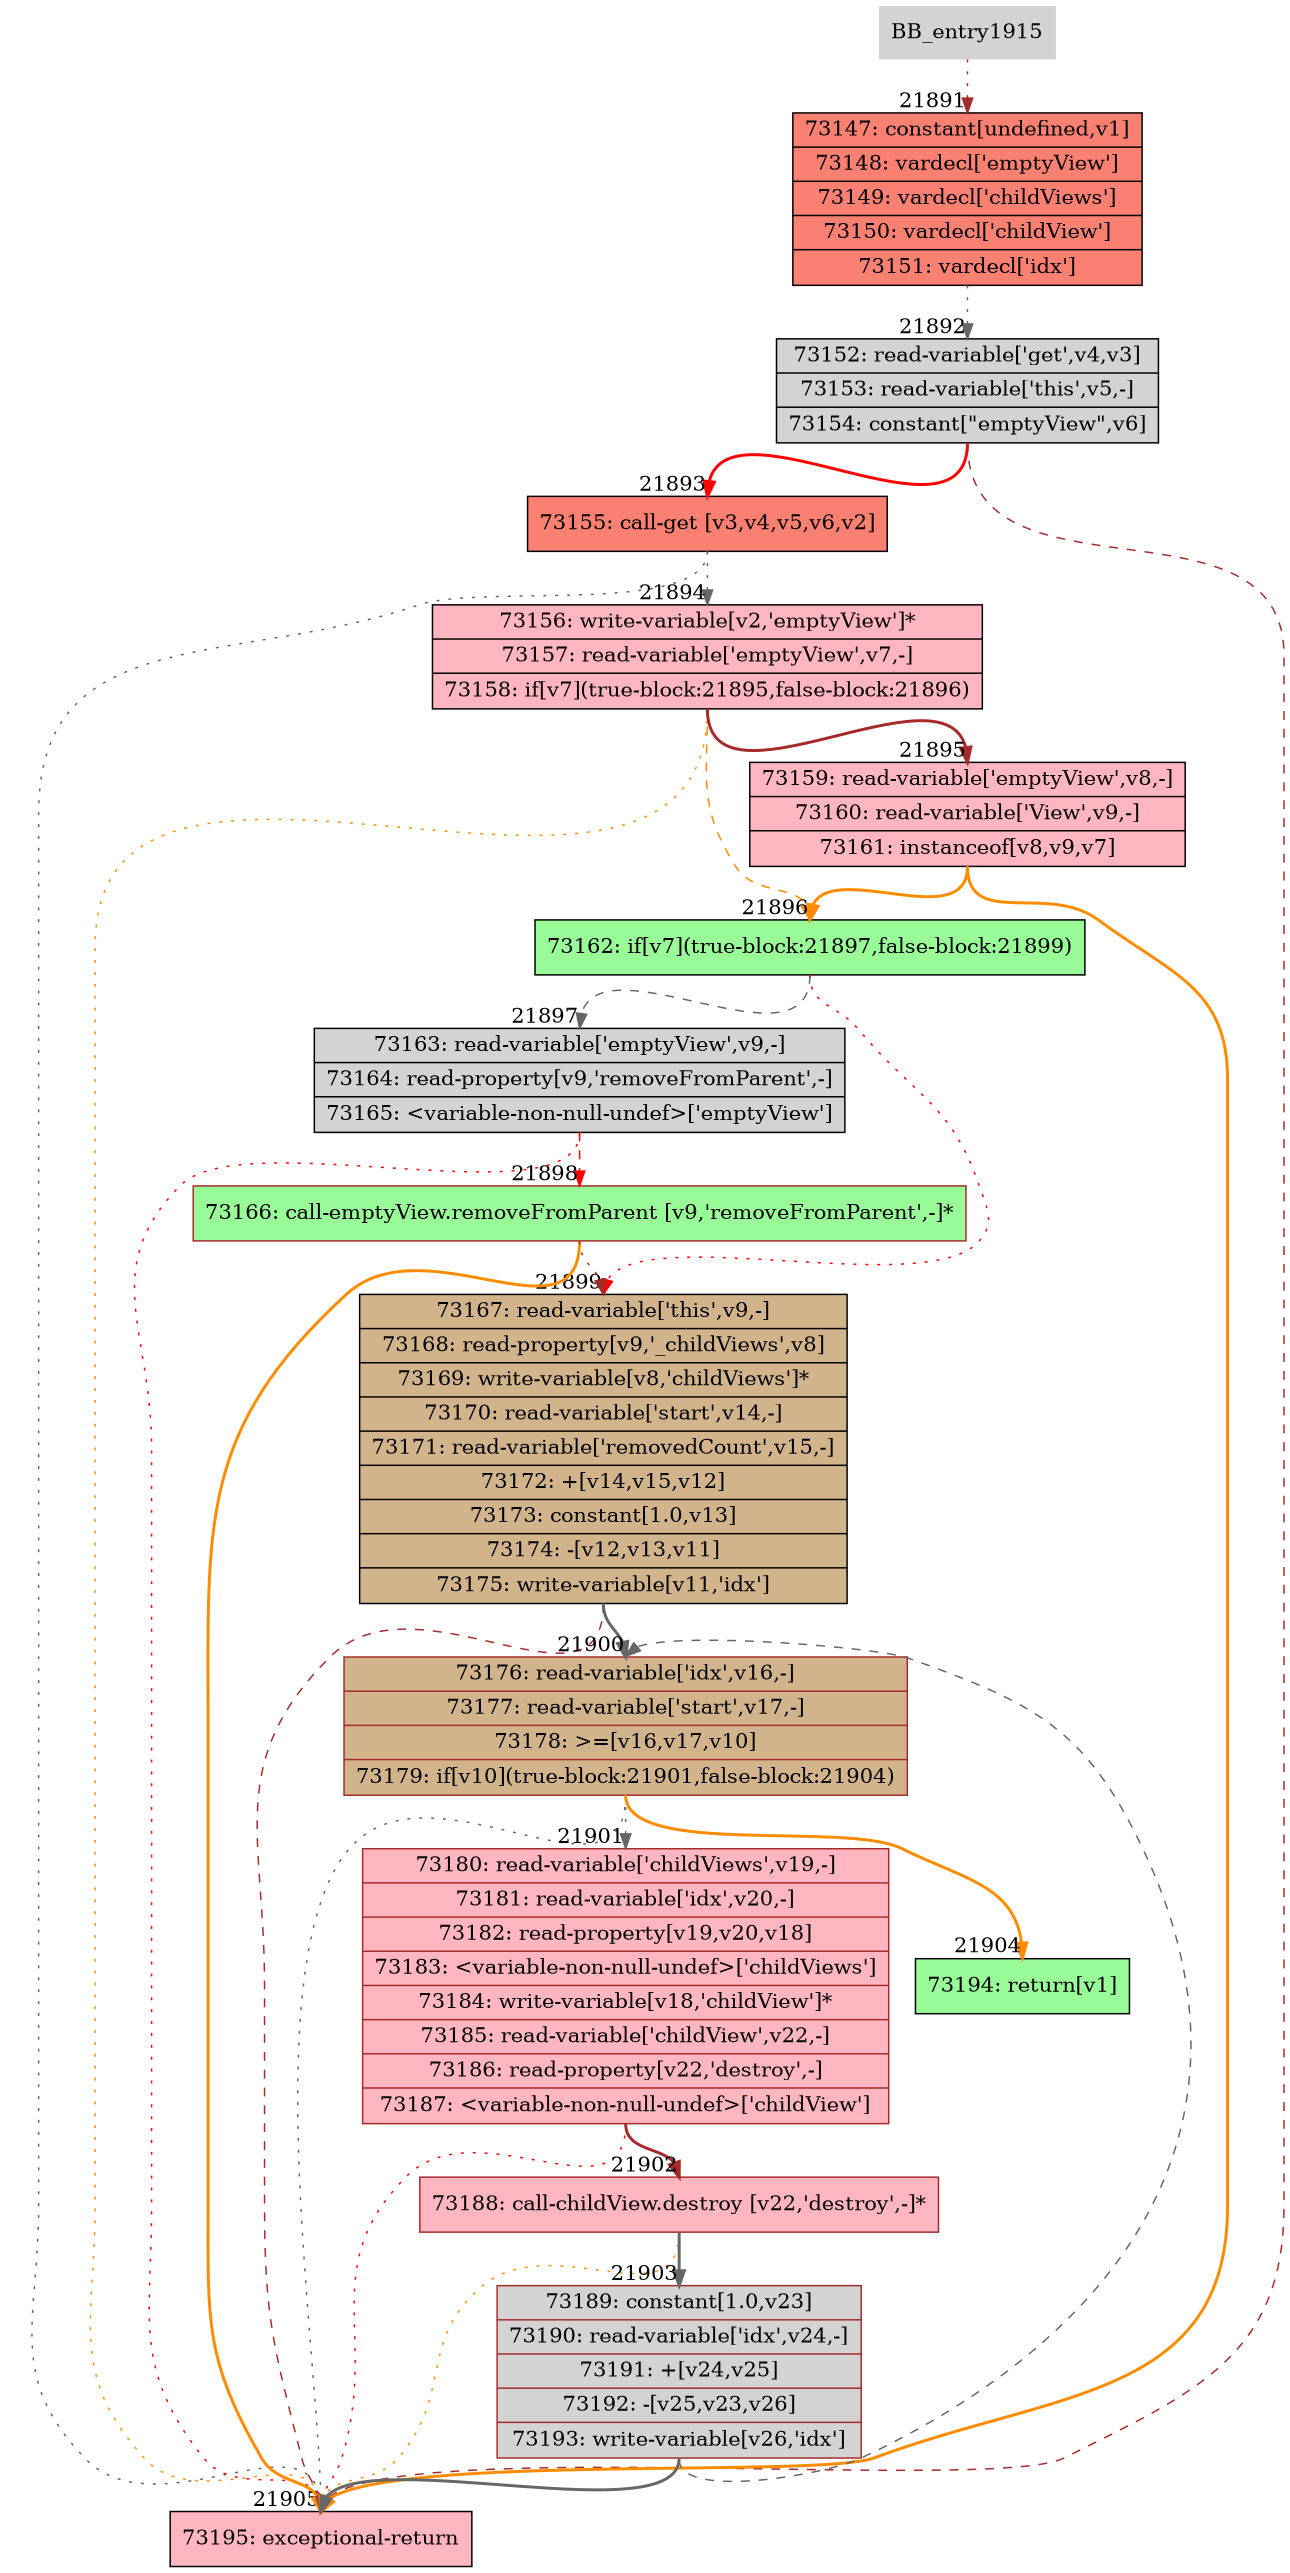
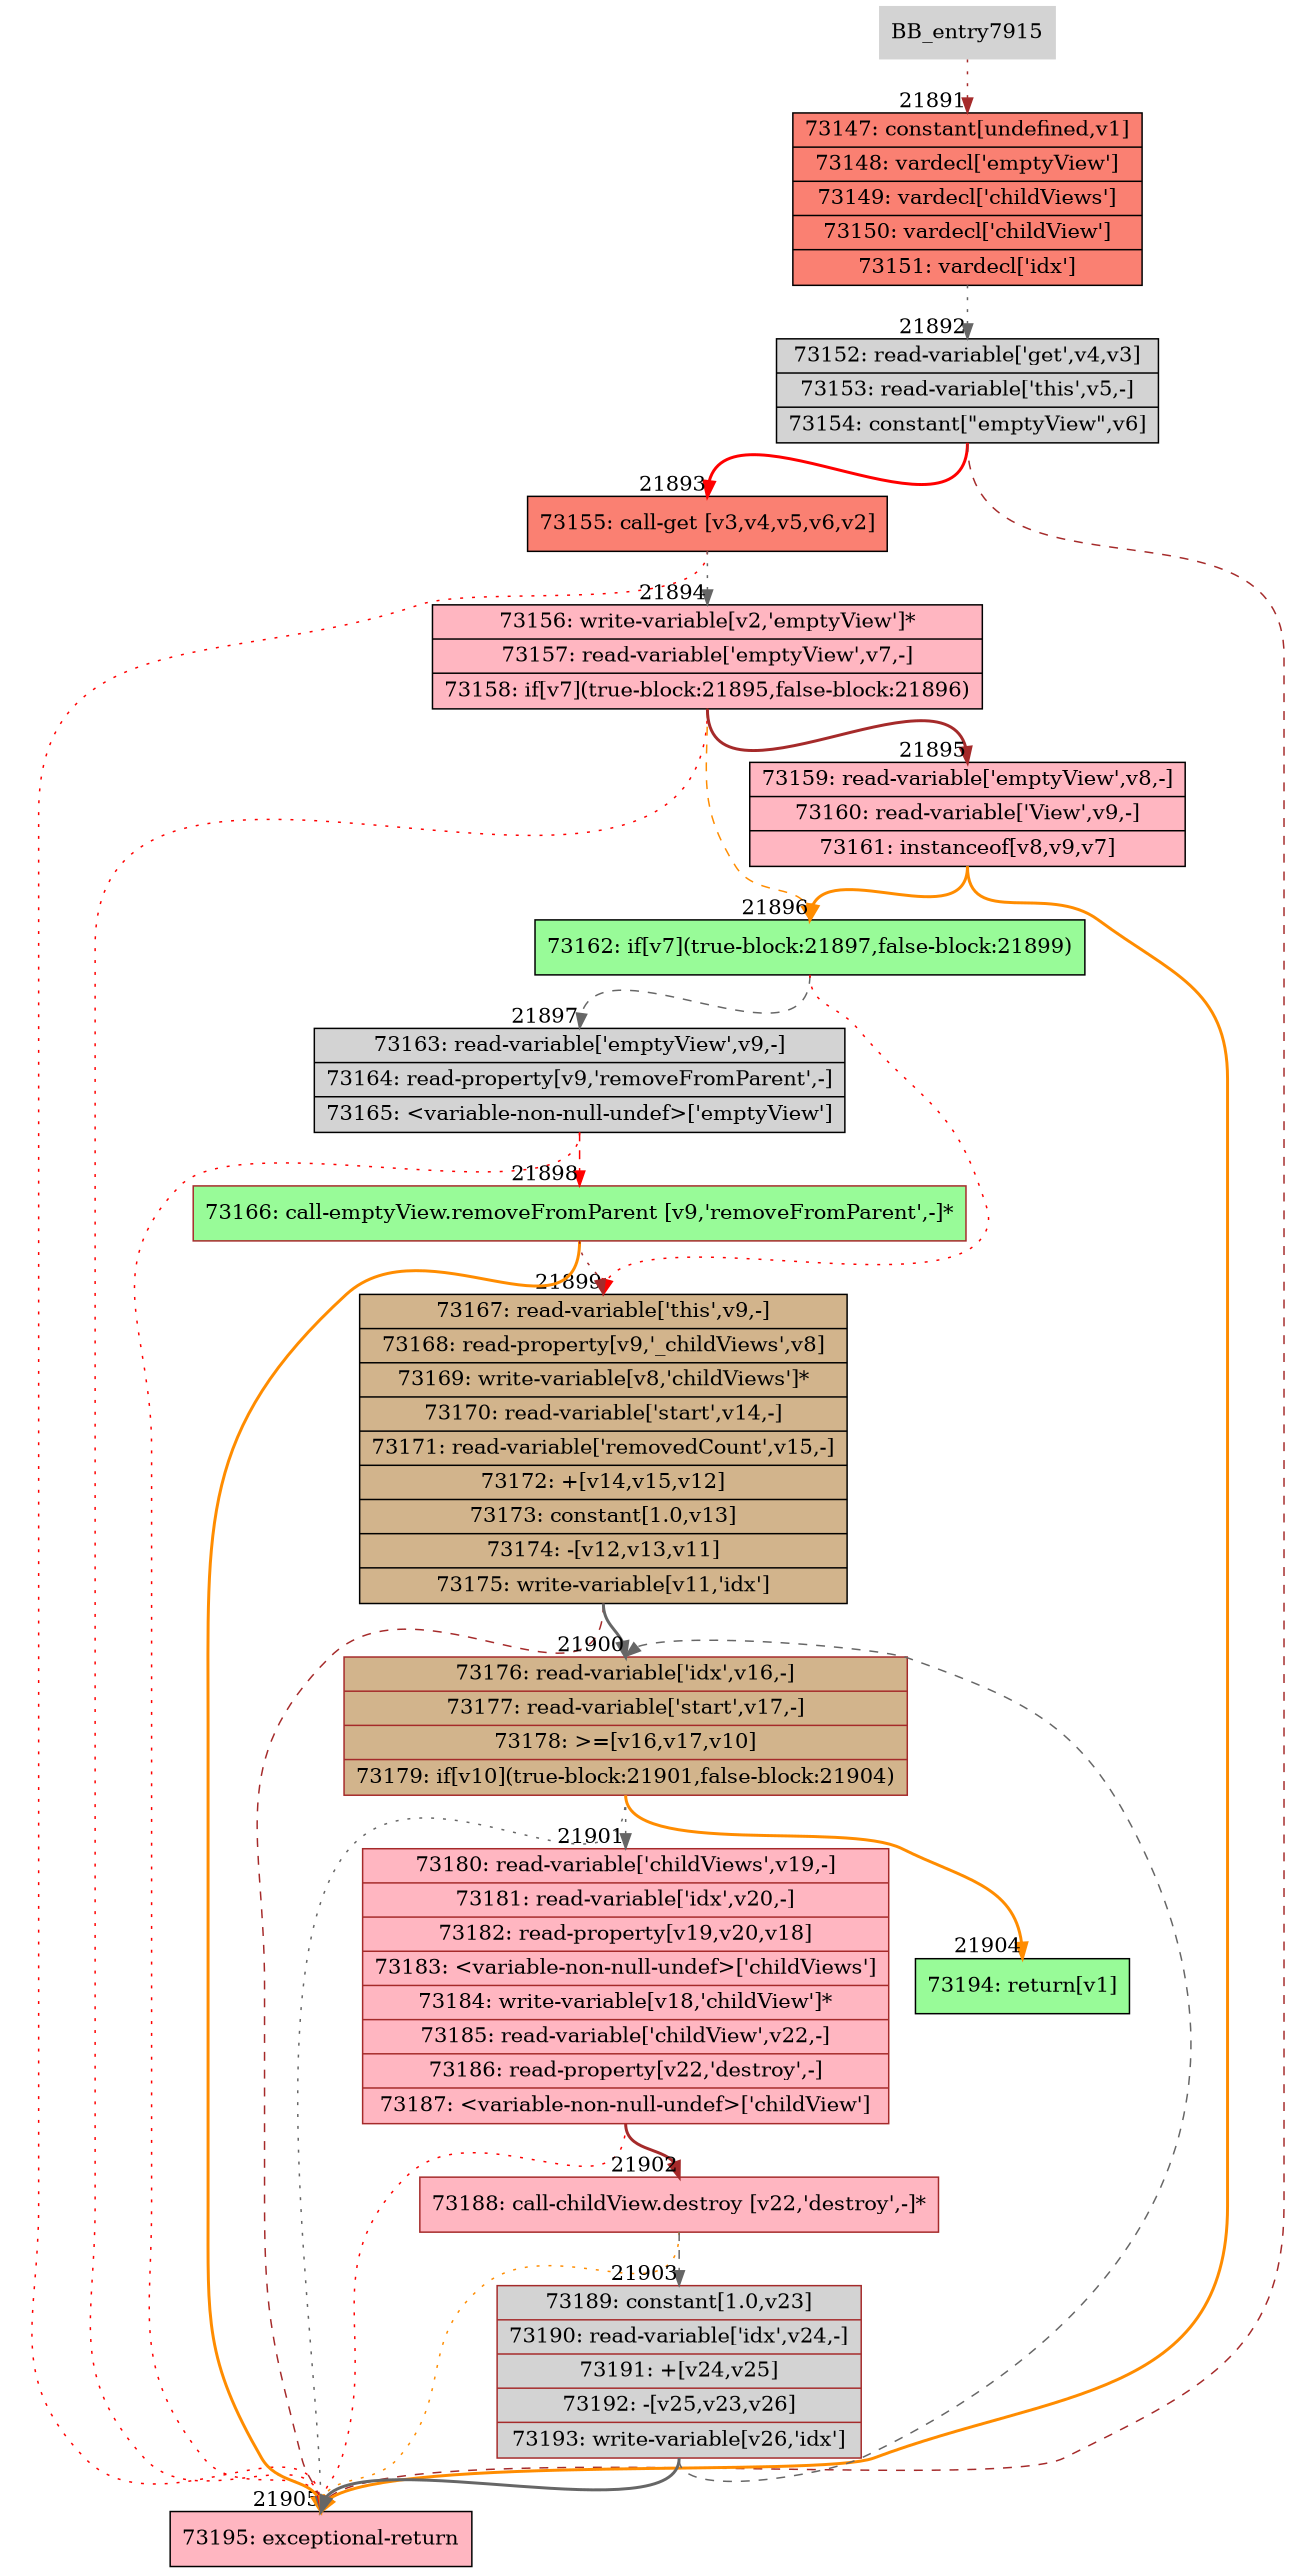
node "BB_entry1915": label "BB_entry1915" -> "BB_entry7915"
edge "73155: call-get [v3,v4,v5,v6,v2]" -> "73195: exceptional-return": color gray40 -> red
edge "73156: write-variable[v2,'emptyView']*" -> "73195: exceptional-return": color darkorange -> red
edge "73188: call-childView.destroy [v22,'destroy',-]*" -> "73189: constant[1.0,v23]": style bold -> dashed
